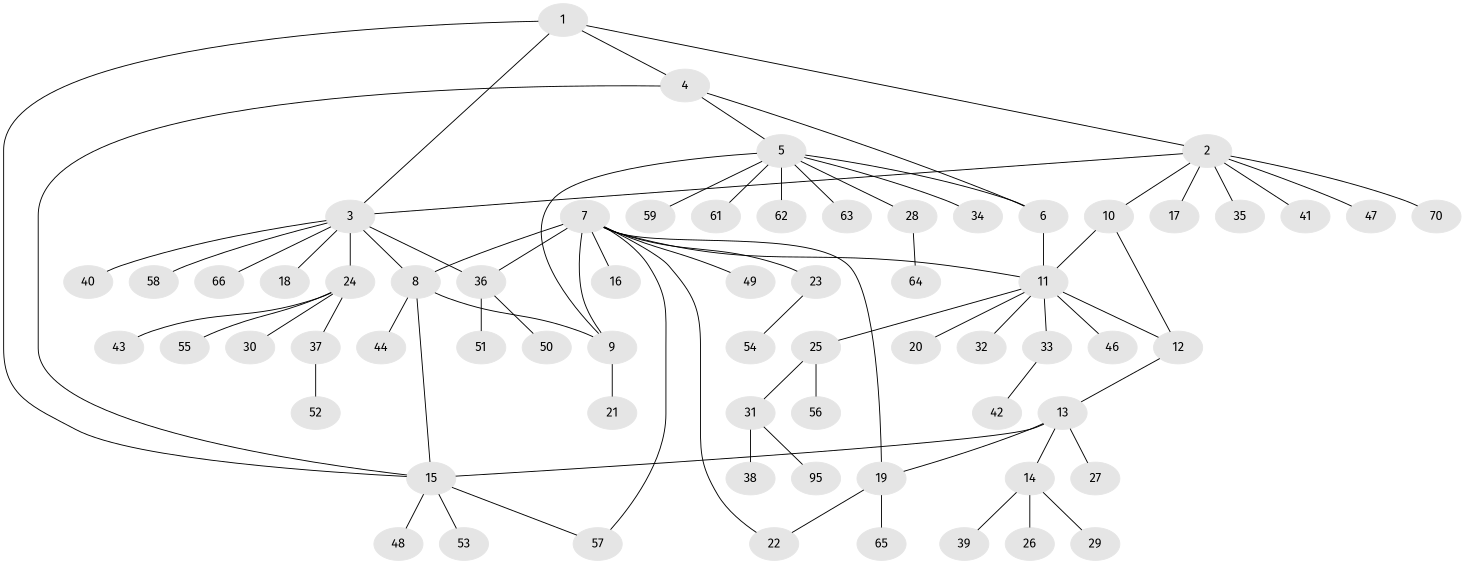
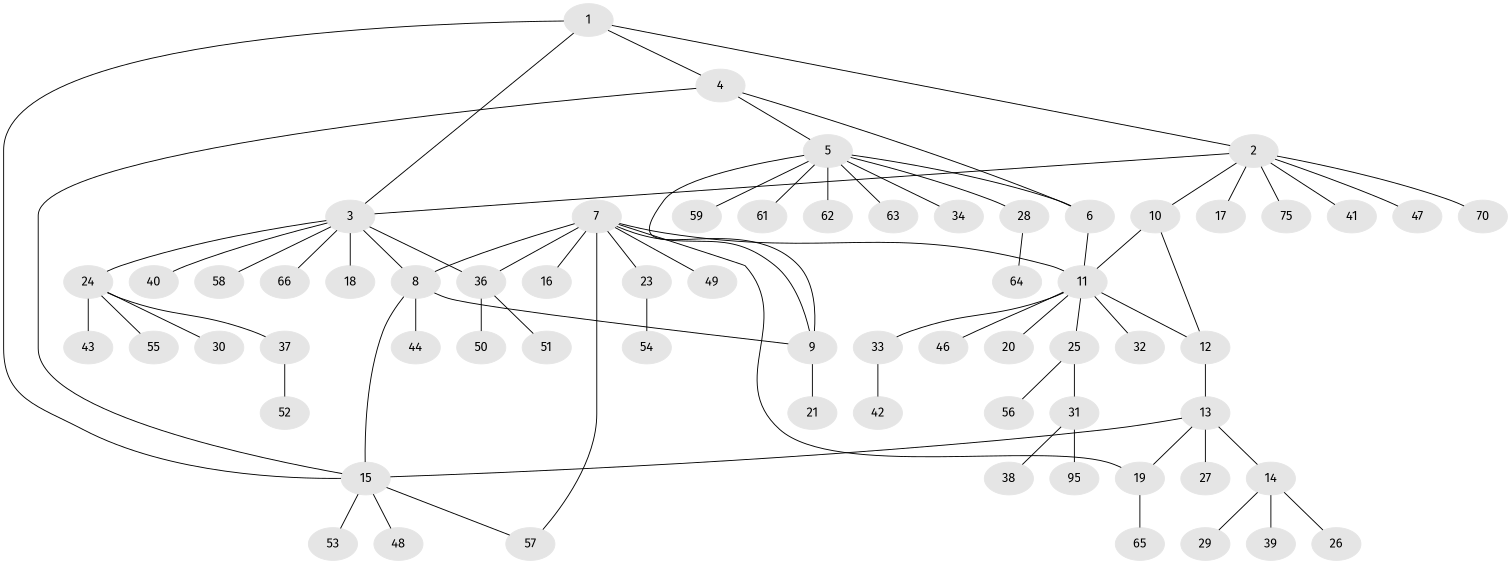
node "35": label "35" -> "75"
node "22": removed
